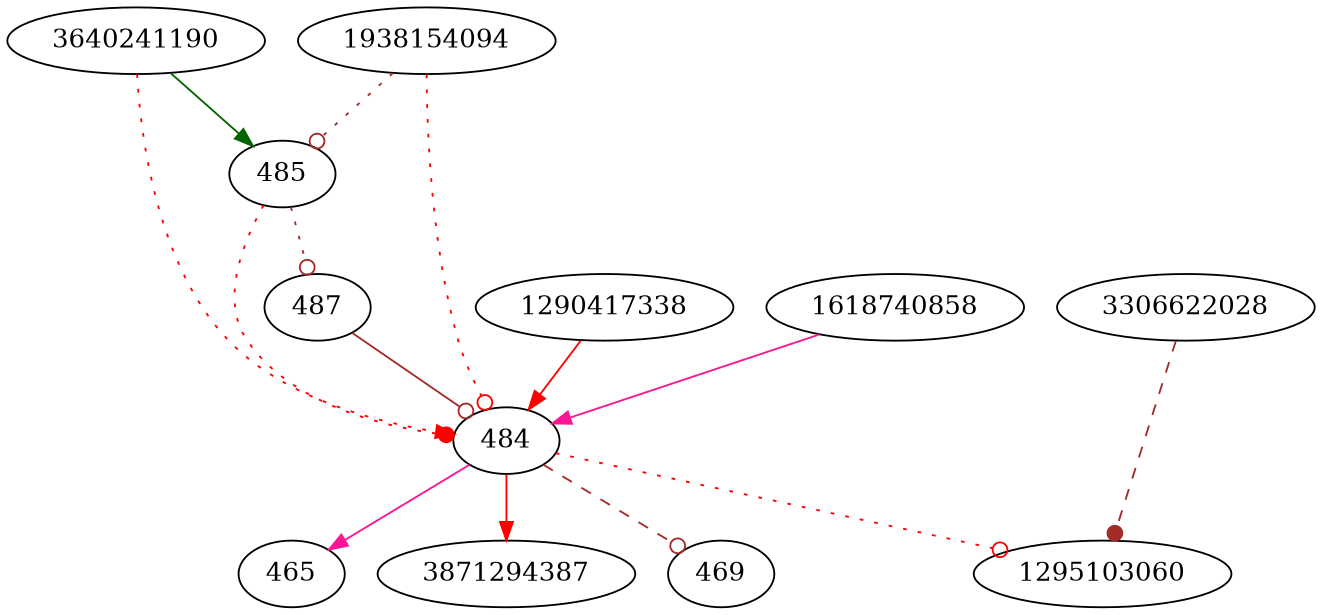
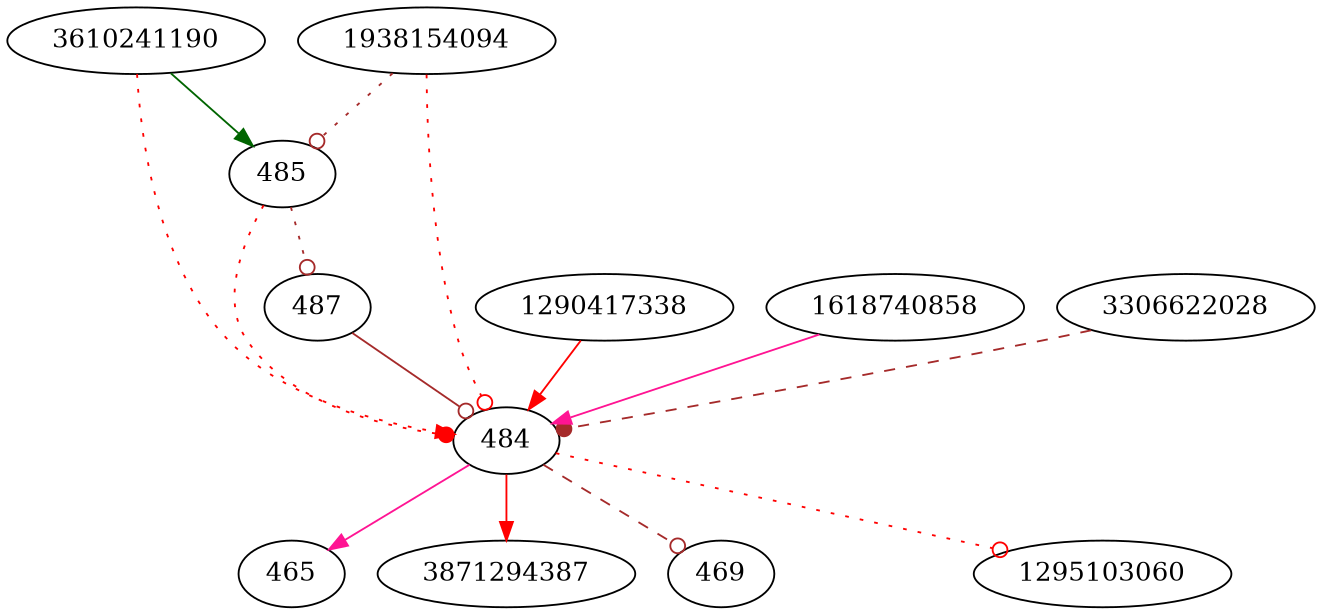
node "3640241190": label "3640241190" -> "3610241190"
edge "3306622028" -> "1295103060": now "3306622028" -> "484"
